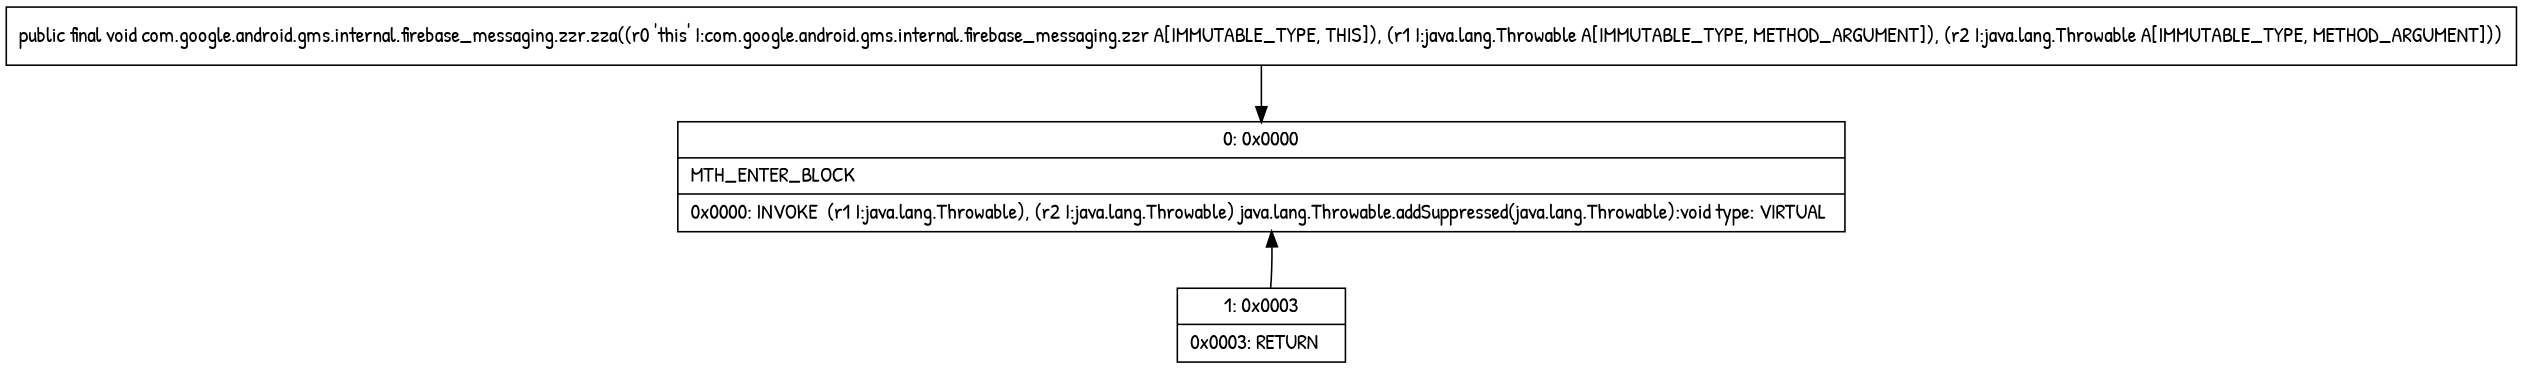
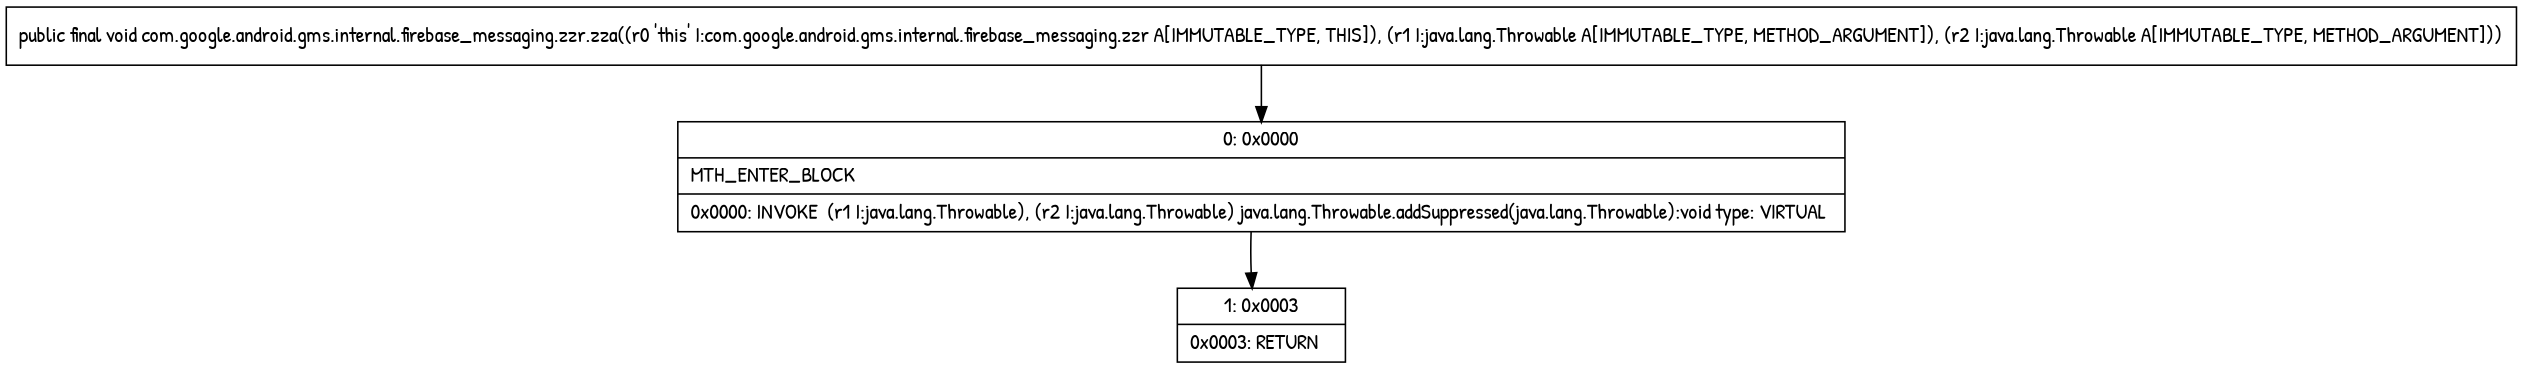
edge "1: 0x0003" -> "0: 0x0000": reversed
